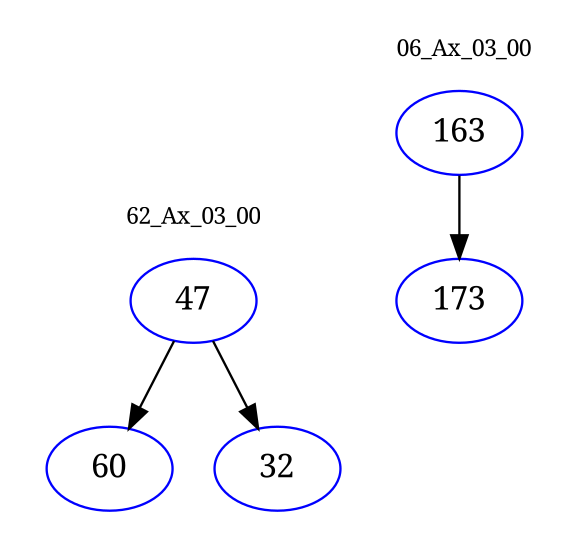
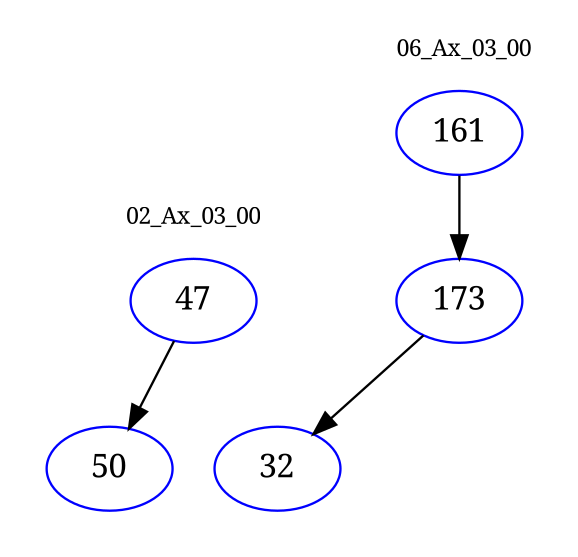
node "163": label "163" -> "161"
cluster "62_Ax_03_00": label "62_Ax_03_00" -> "02_Ax_03_00"
edge "47" -> "32": now "173" -> "32"
node "60": label "60" -> "50"
